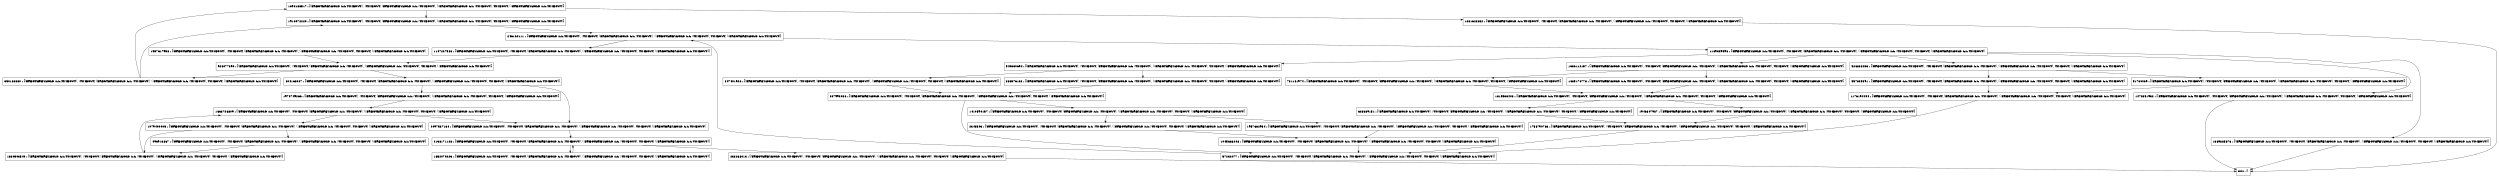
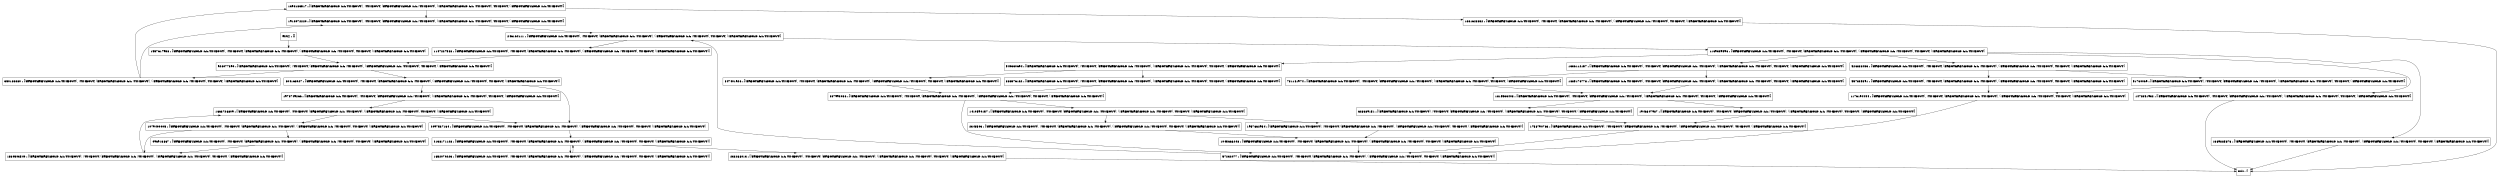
node "entry - []": added
